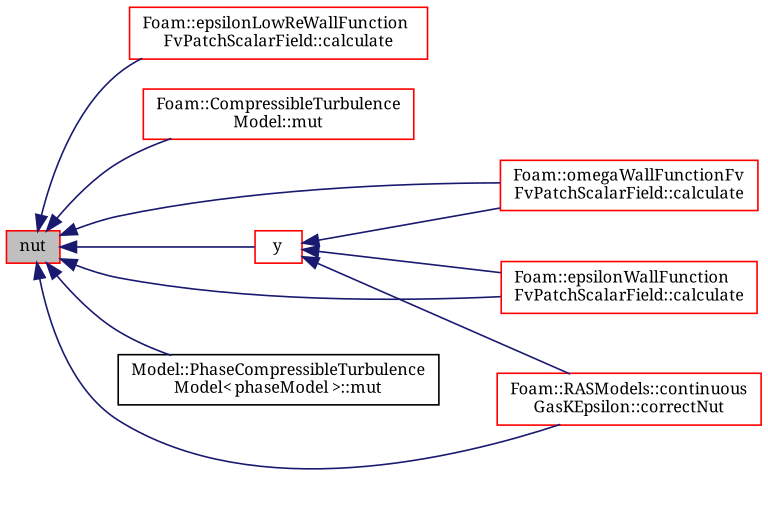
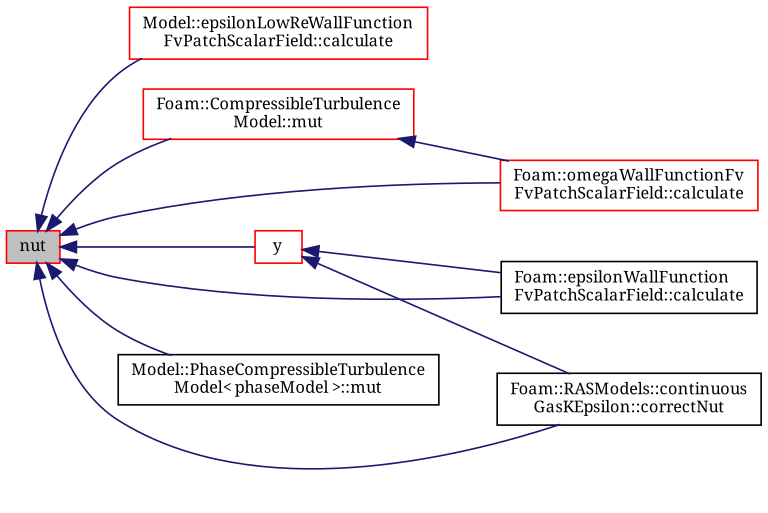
node "Foam::epsilonLowReWallFunction FvPatchScalarField::calculate": label "Foam::epsilonLowReWallFunction FvPatchScalarField::calculate" -> "Model::epsilonLowReWallFunction FvPatchScalarField::calculate"
edge "Foam::omegaWallFunctionFv FvPatchScalarField::calculate" -> "y": now "Foam::omegaWallFunctionFv FvPatchScalarField::calculate" -> "Foam::CompressibleTurbulence Model::mut"
node "Foam::epsilonWallFunction FvPatchScalarField::calculate": color red -> black
node "Foam::RASModels::continuous GasKEpsilon::correctNut": color red -> black
